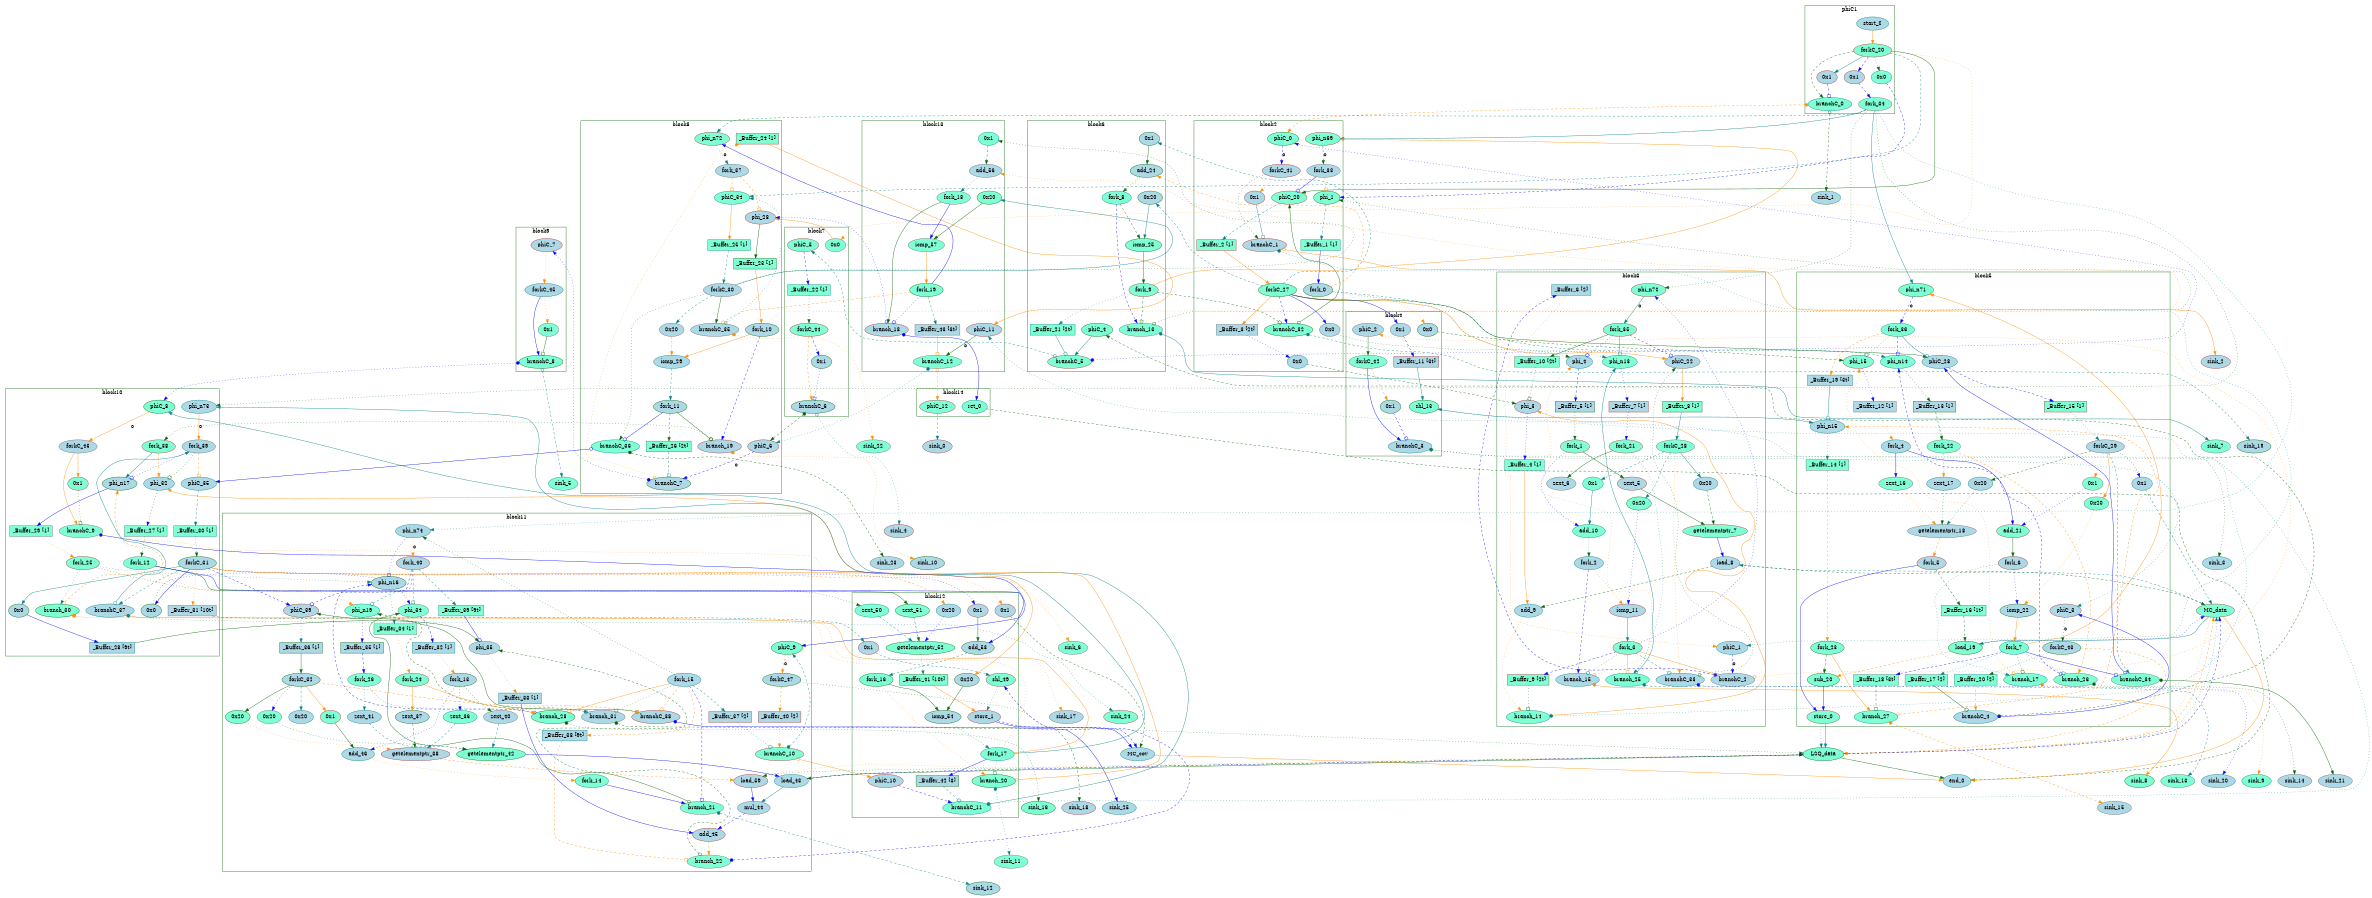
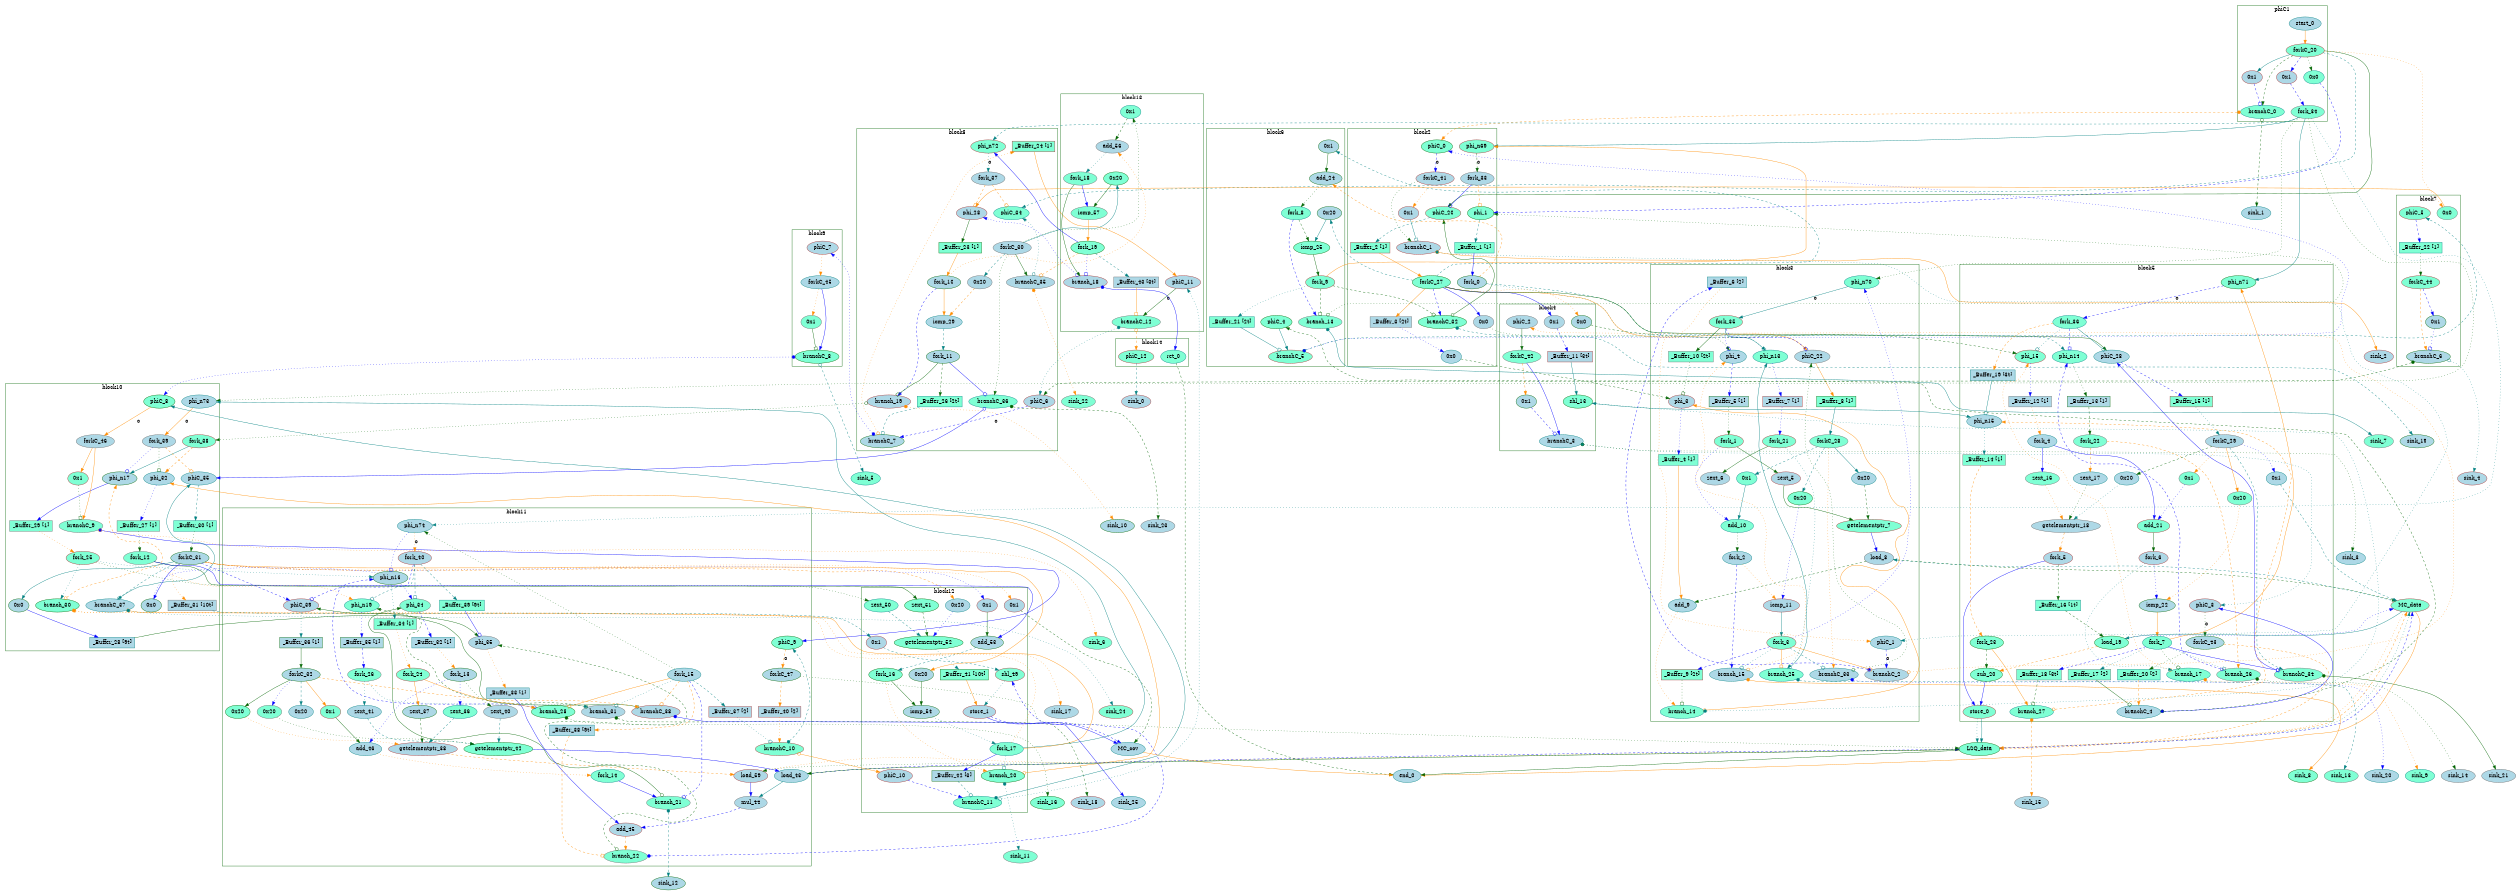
node "_Buffer_25 [1]": removed
node "phi_n70": color brown -> teal
edge "fork_39" -- "branchC_37": now "phiC_35" -- "branchC_37"
